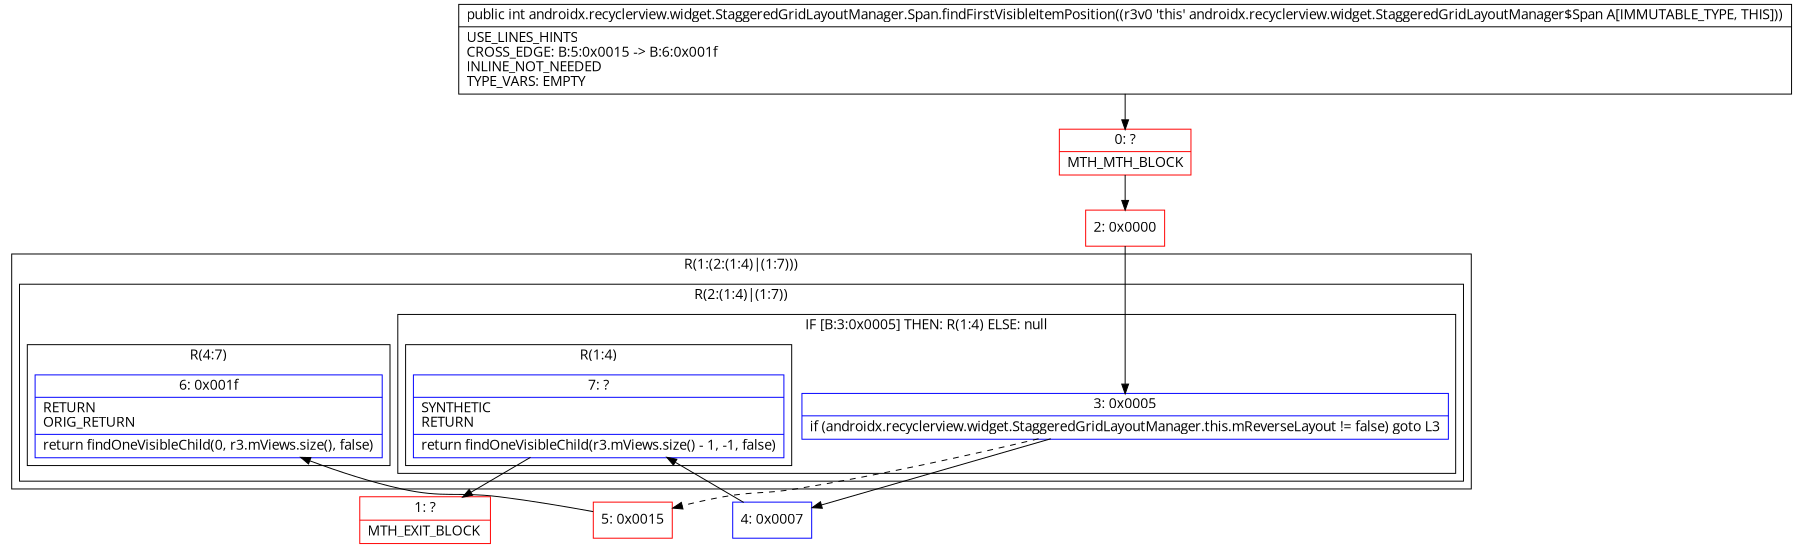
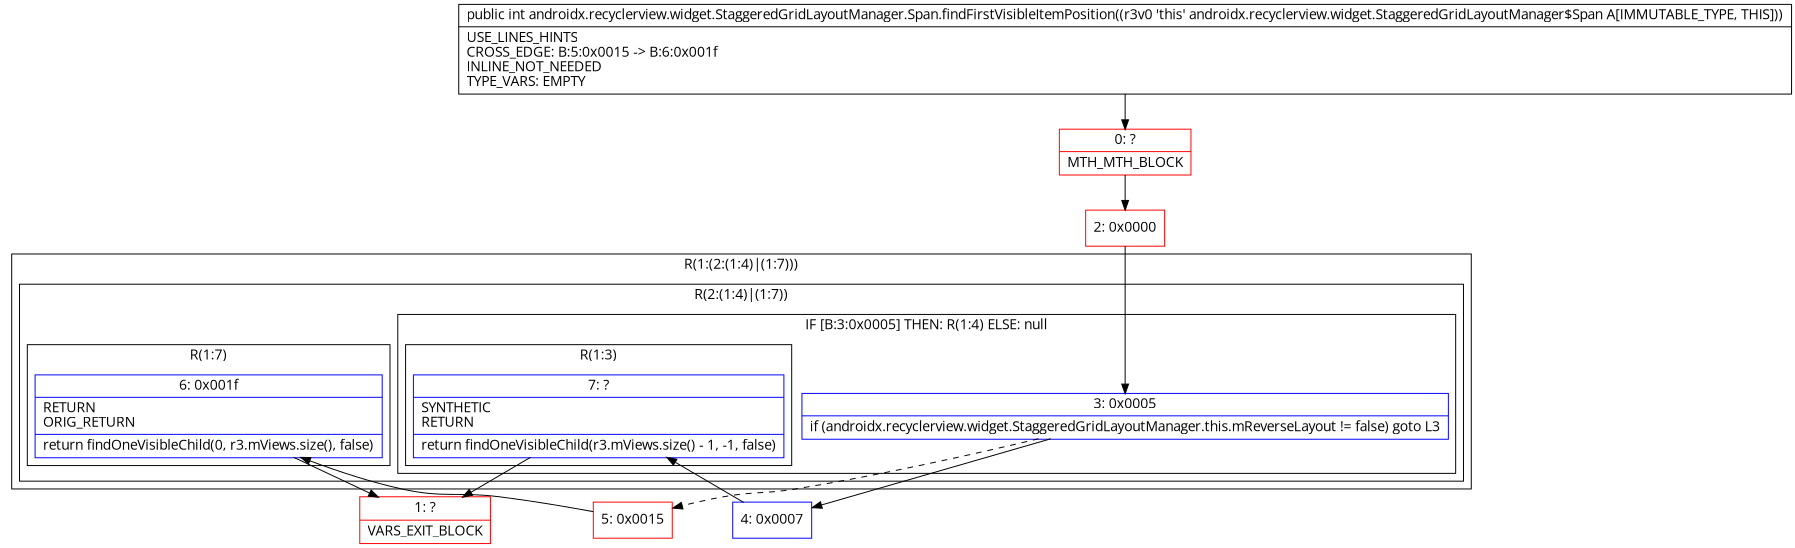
cluster "R(4:7)": label "R(4:7)" -> "R(1:7)"
cluster "R(1:4)": label "R(1:4)" -> "R(1:3)"
edge "6: 0x001f" -> "1: ?": added
node "1: ?": text "MTH_EXIT_BLOCK" -> "VARS_EXIT_BLOCK"
